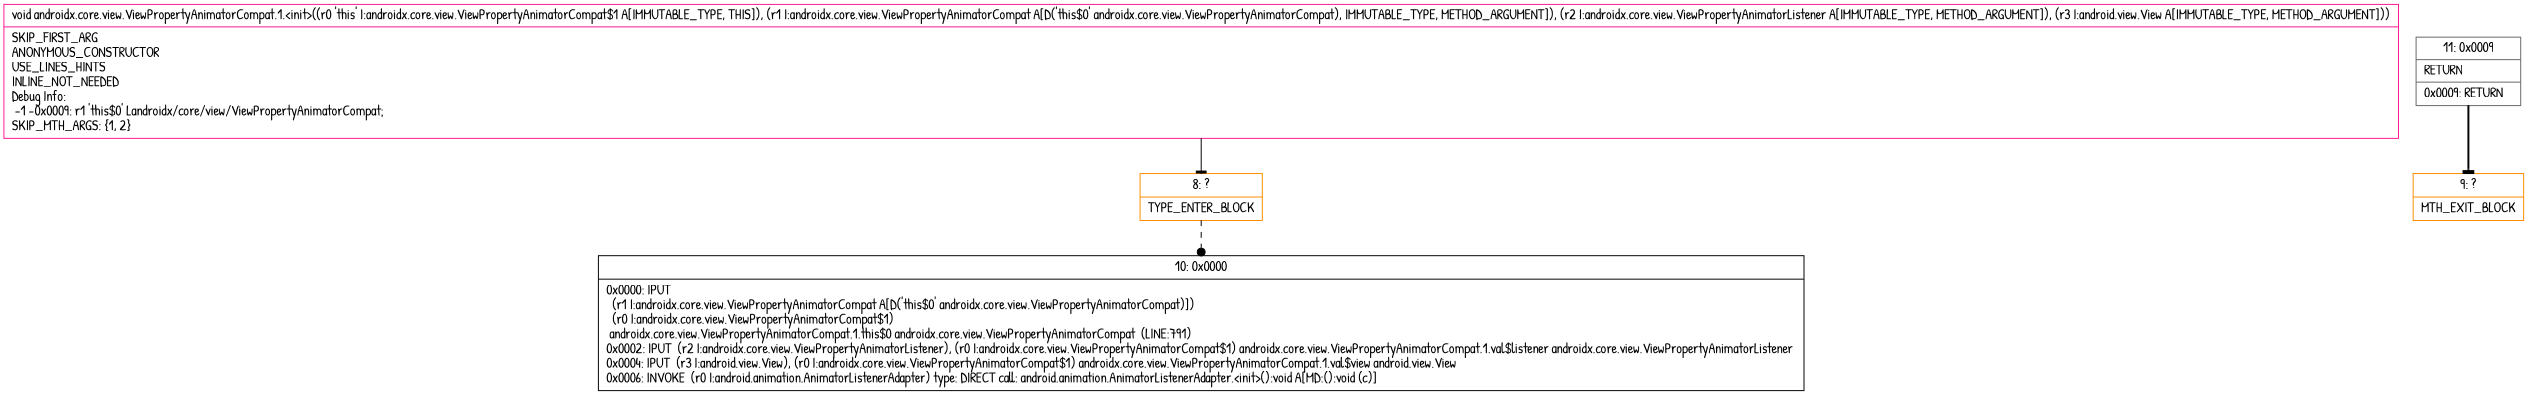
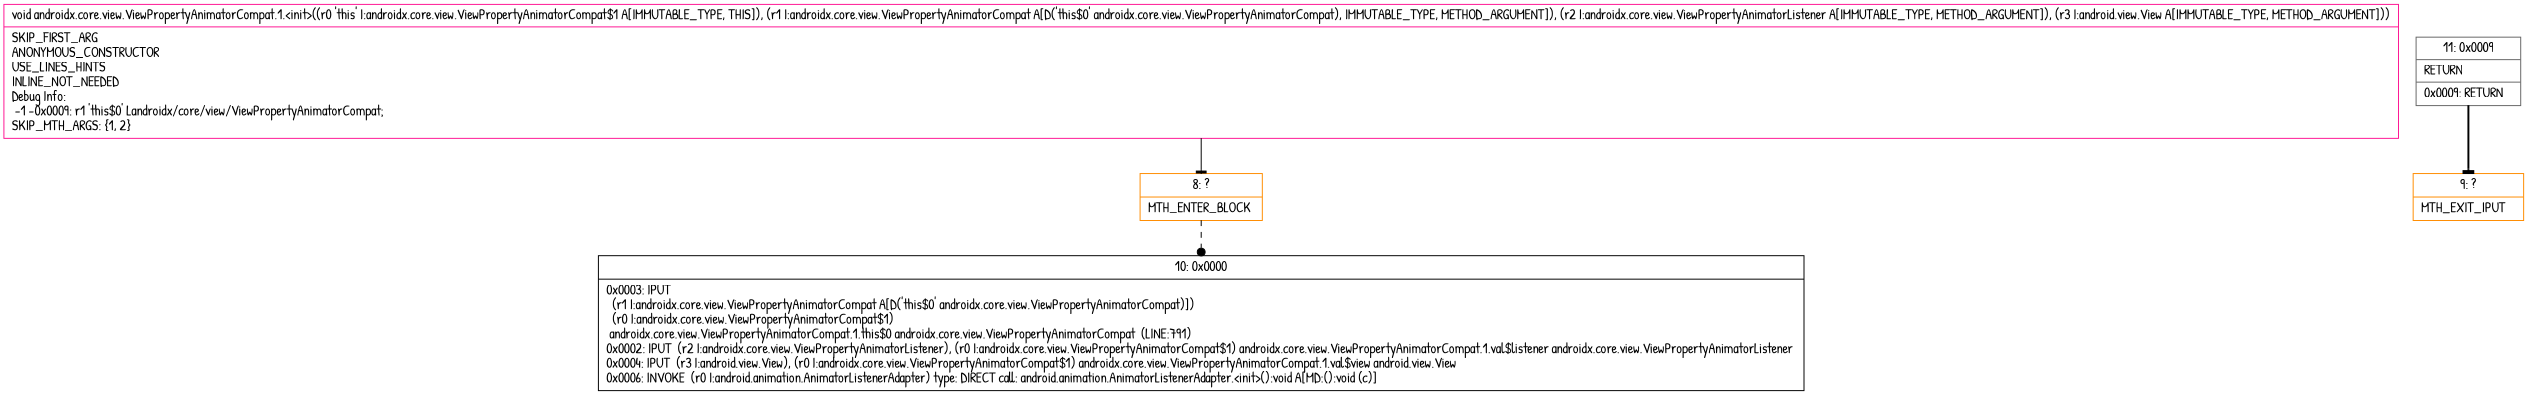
node "8: ?": text "TYPE_ENTER_BLOCK" -> "MTH_ENTER_BLOCK"
node "9: ?": text "MTH_EXIT_BLOCK" -> "MTH_EXIT_IPUT"
node "10: 0x0000": text "0x0000: IPUT" -> "0x0003: IPUT"
